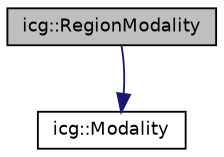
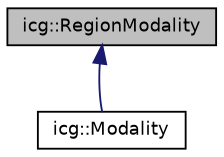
edge "icg::RegionModality" -> "icg::Modality": reversed
